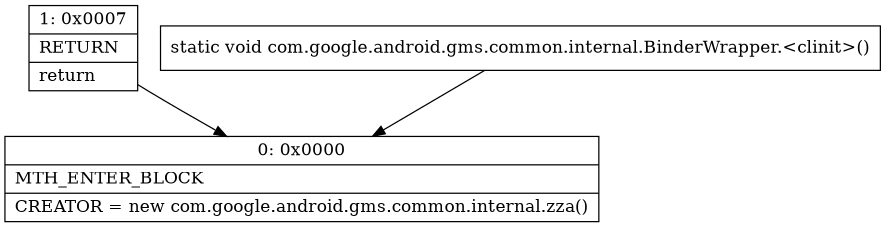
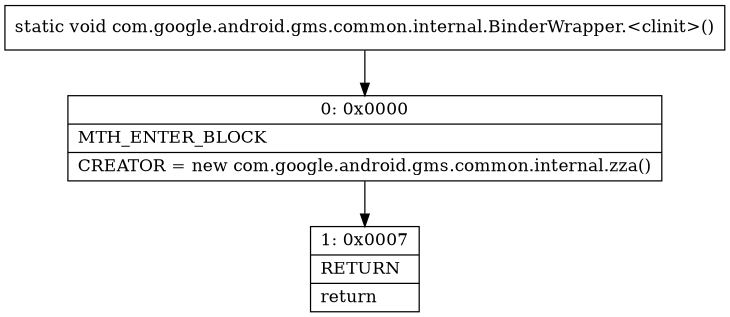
edge "1: 0x0007" -> "0: 0x0000": reversed
